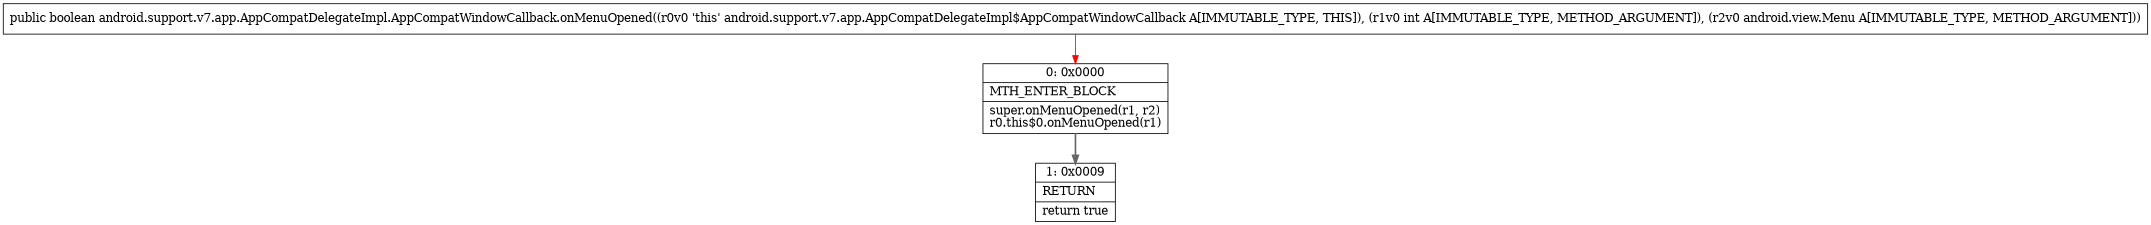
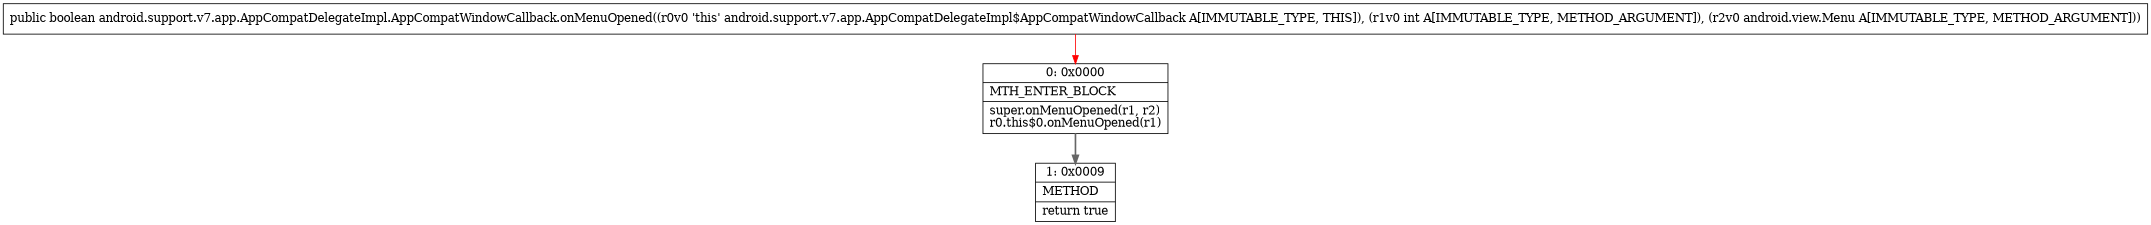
node "1: 0x0009": text "RETURN" -> "METHOD"
